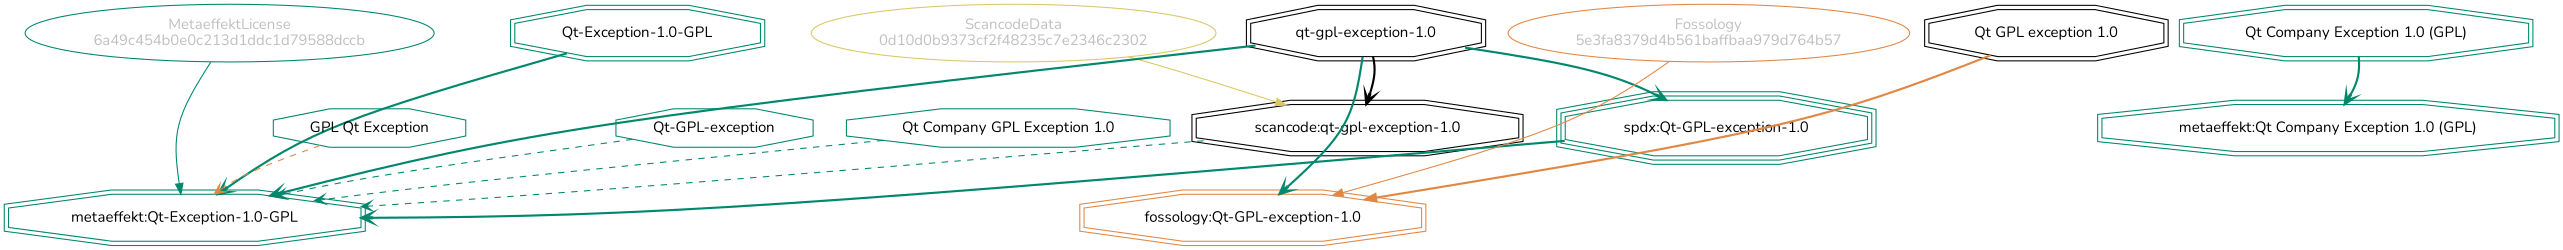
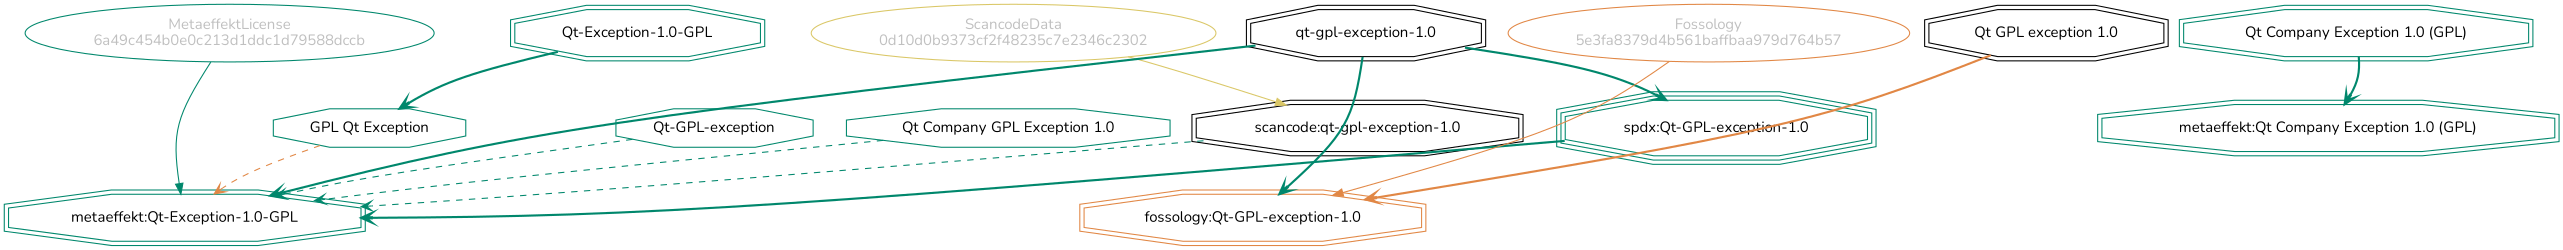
edge "qt-gpl-exception-1.0" -> "scancode:qt-gpl-exception-1.0": removed
edge "Qt-Exception-1.0-GPL" -> "metaeffekt:Qt-Exception-1.0-GPL": now "Qt-Exception-1.0-GPL" -> "GPL Qt Exception"
edge "Qt GPL exception 1.0" -> "fossology:Qt-GPL-exception-1.0": arrowhead normal -> vee
